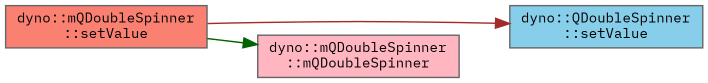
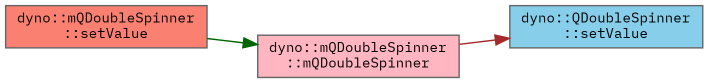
edge "dyno::mQDoubleSpinner ::setValue" -> "dyno::QDoubleSpinner ::setValue": now "dyno::mQDoubleSpinner ::mQDoubleSpinner" -> "dyno::QDoubleSpinner ::setValue"
